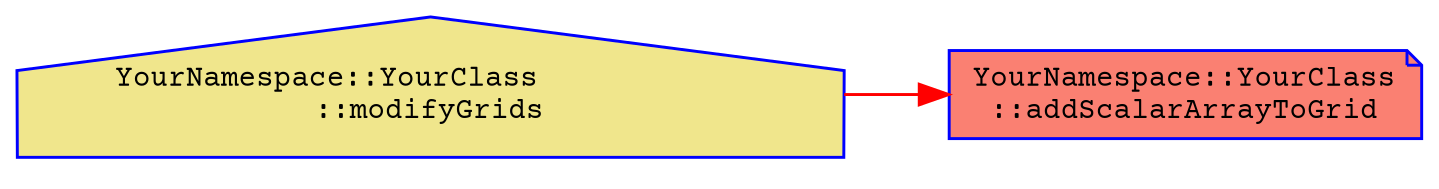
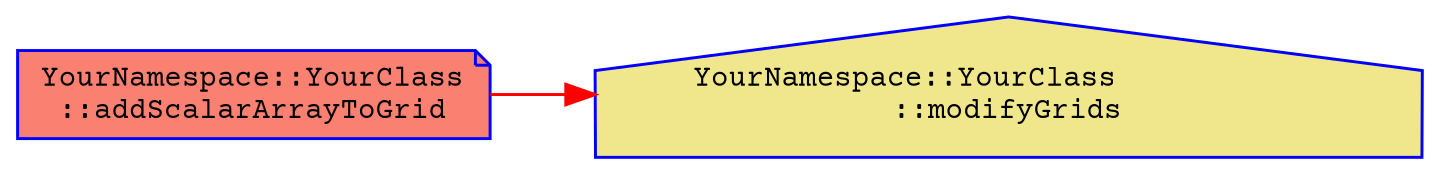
edge "YourNamespace::YourClass ::modifyGrids" -> "YourNamespace::YourClass ::addScalarArrayToGrid": reversed
